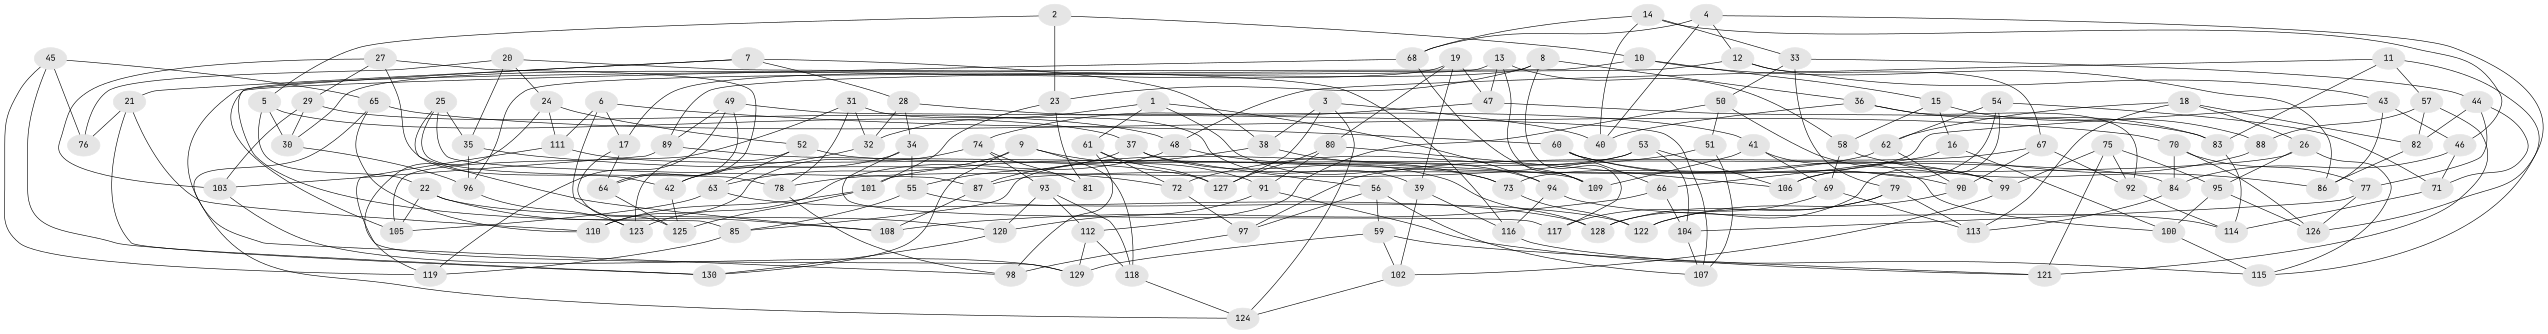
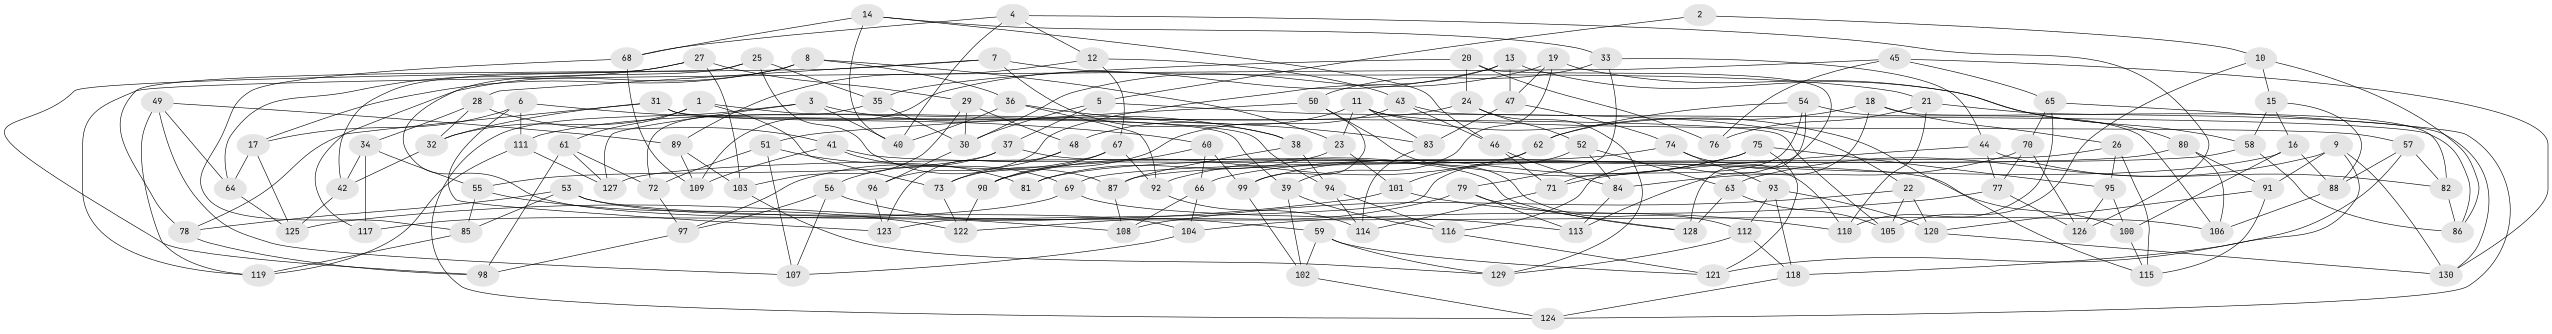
edge "2" -- "23": now "11" -- "23"
edge "51" -- "81": added
edge "35" -- "96": now "35" -- "30"
edge "16" -- "88": added
